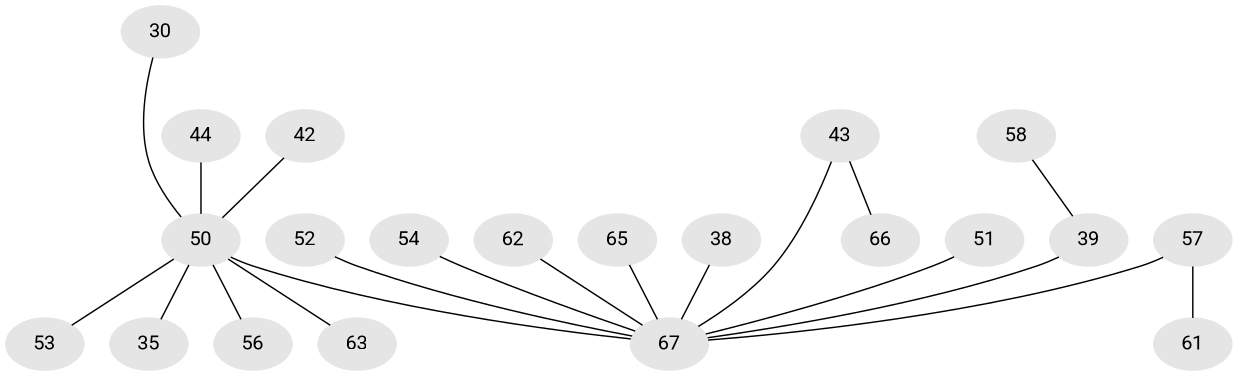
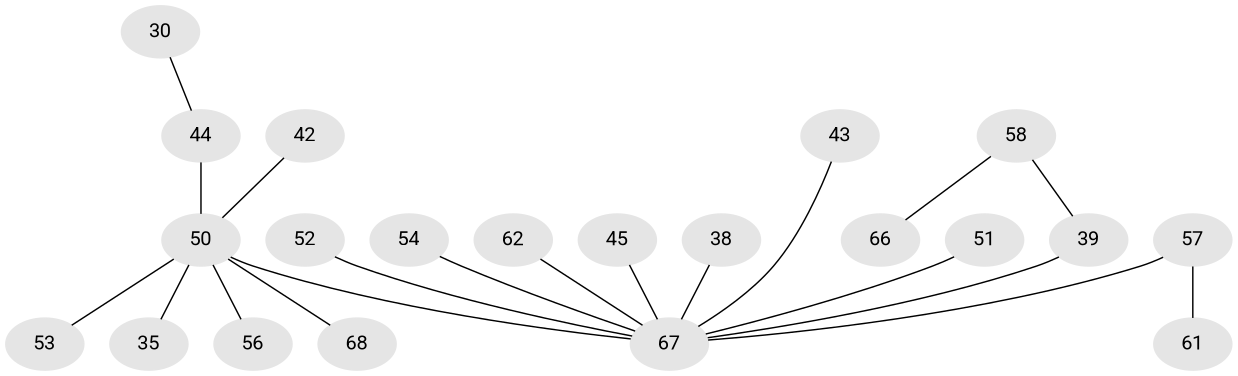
edge "30" -- "50": now "30" -- "44"
edge "43" -- "66": now "58" -- "66"
node "65": label "65" -> "45"
node "63": label "63" -> "68"
